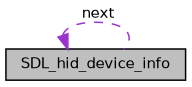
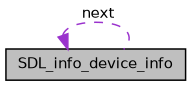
node "SDL_hid_device_info": label "SDL_hid_device_info" -> "SDL_info_device_info"
